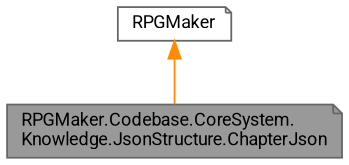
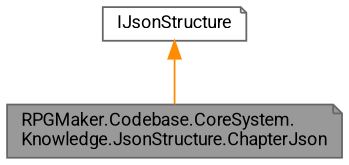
node "RPGMaker": label "RPGMaker" -> "IJsonStructure"
